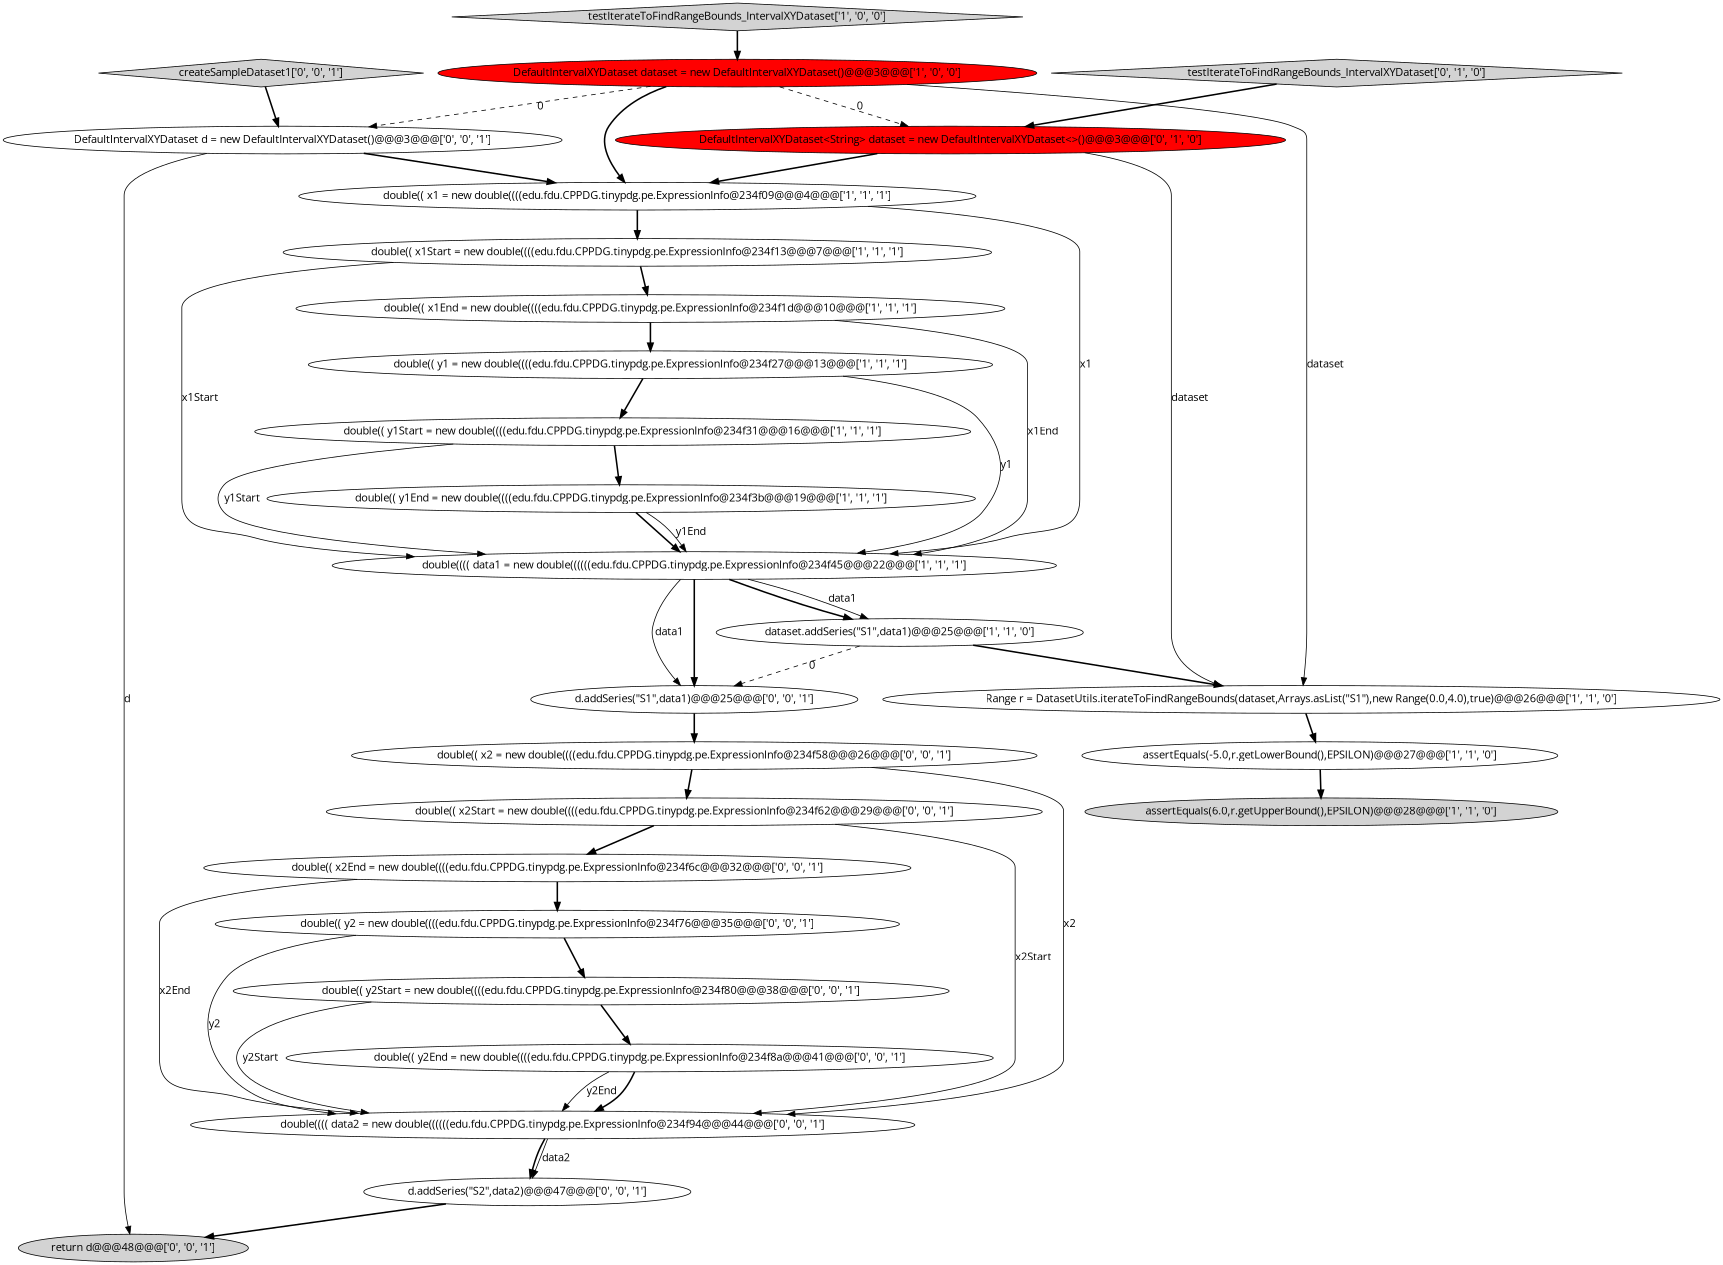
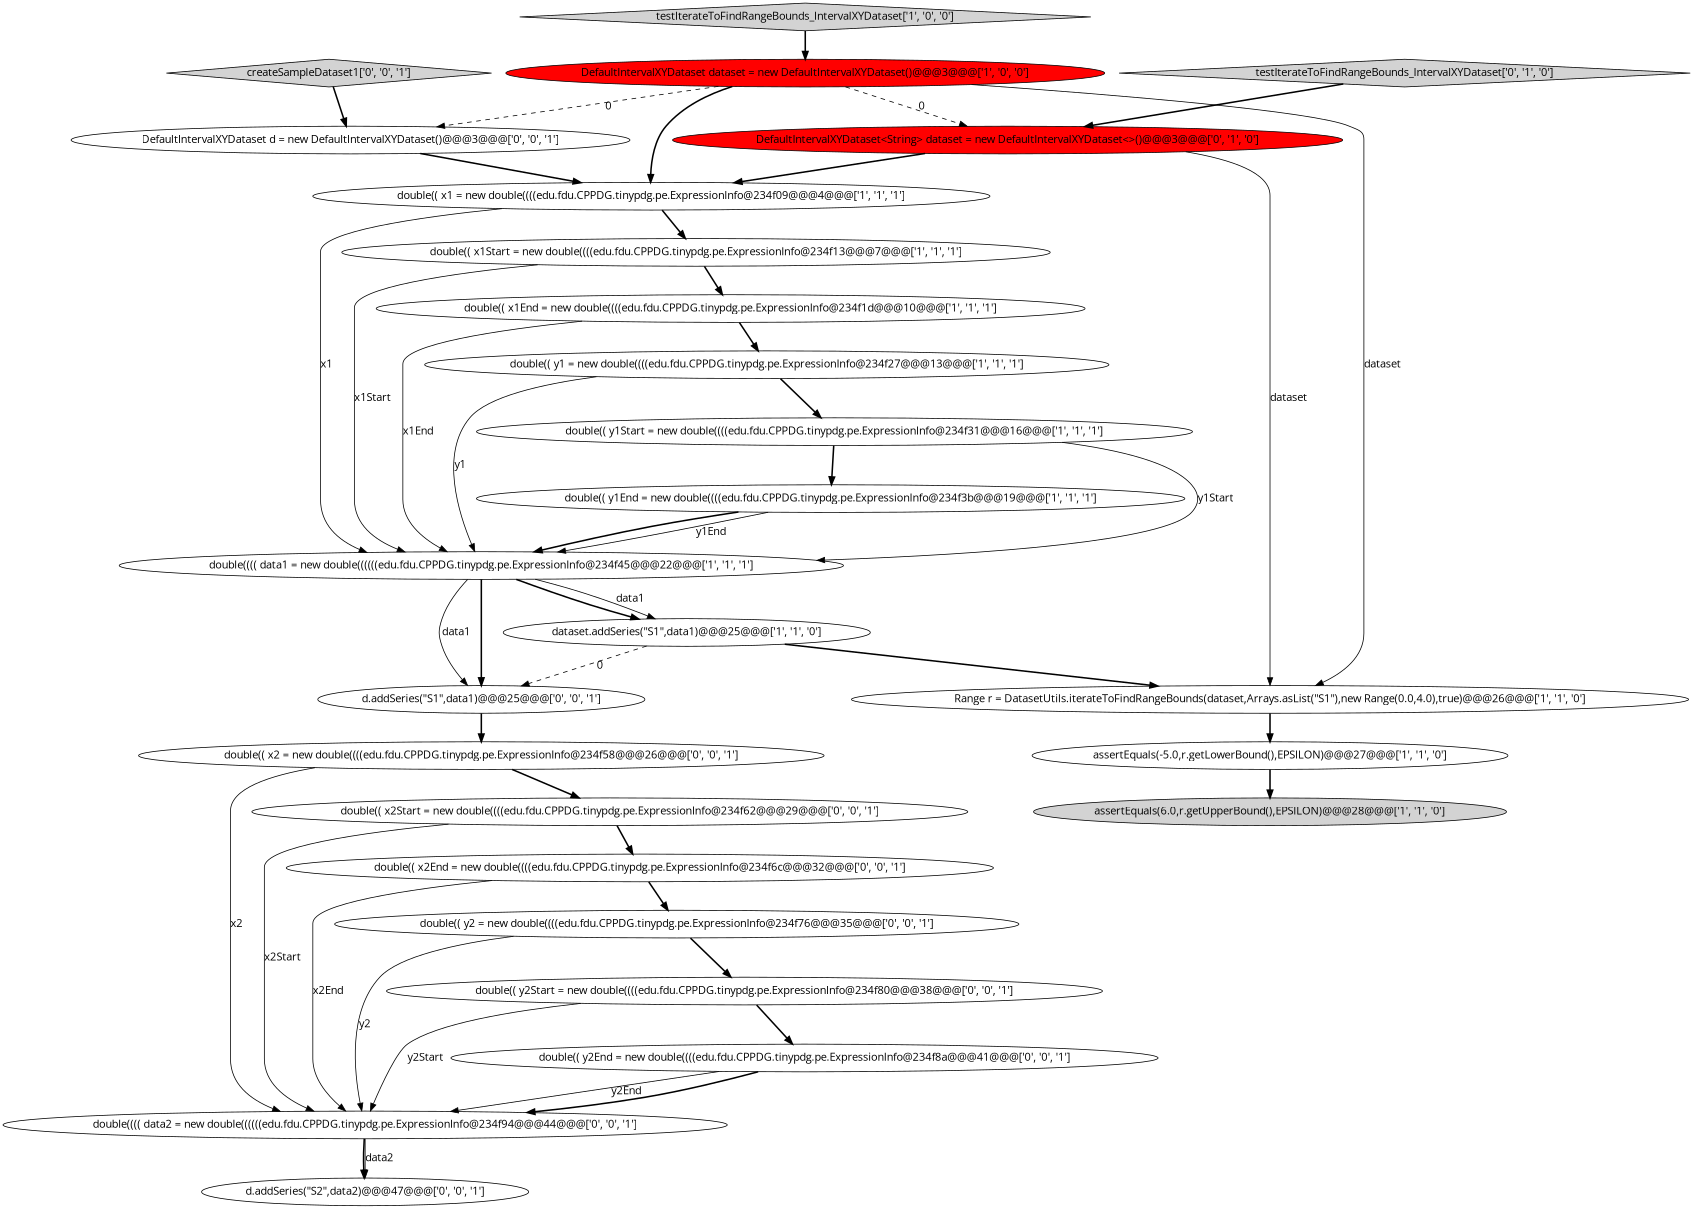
node "return d@@@48@@@['0', '0', '1']": removed
